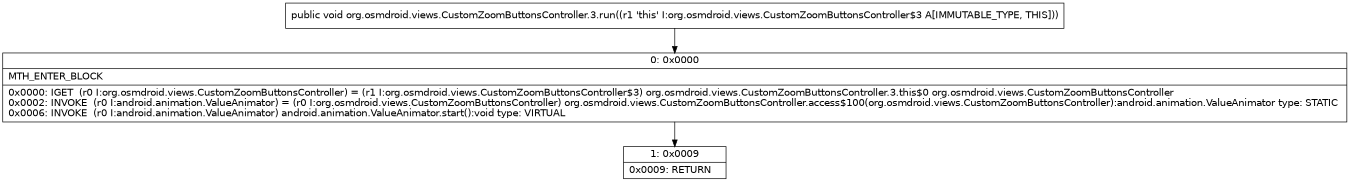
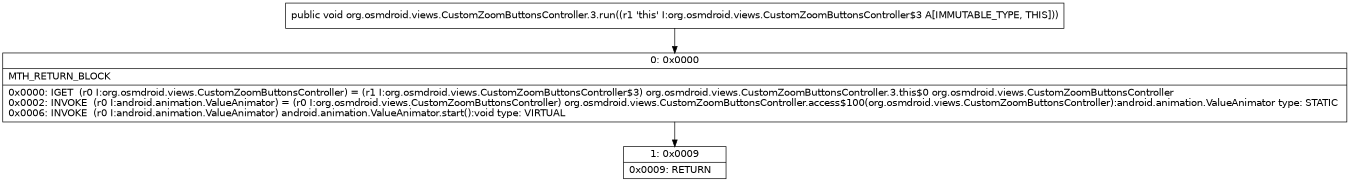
node "0: 0x0000": text "MTH_ENTER_BLOCK" -> "MTH_RETURN_BLOCK"
